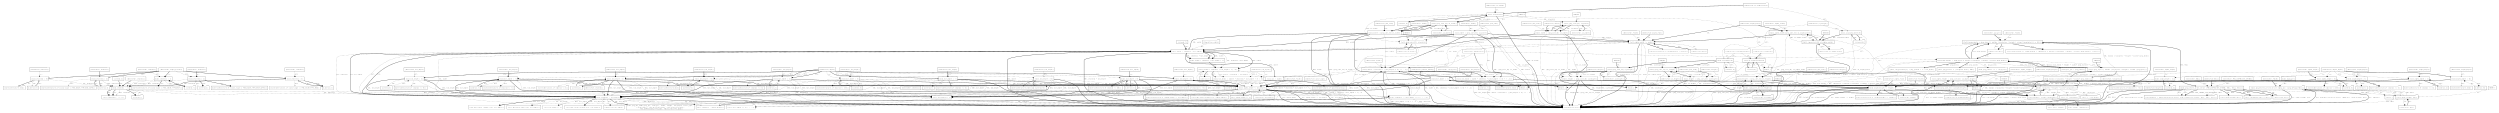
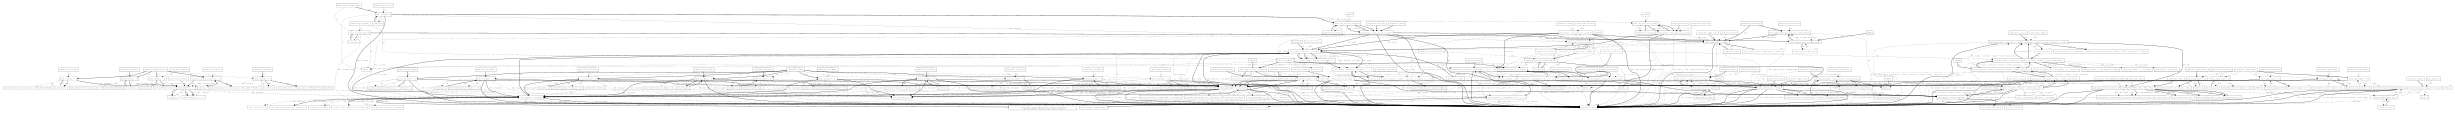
edge "(Call,(png_uint_32) ul_alpha_width)" -> "(MethodReturn,BOOL)": removed, label "DDG: ul_alpha_width"
edge "(Call,(width * channels * bit_depth + 7) / 8)" -> "(MethodReturn,BOOL)": style dashed -> bold
